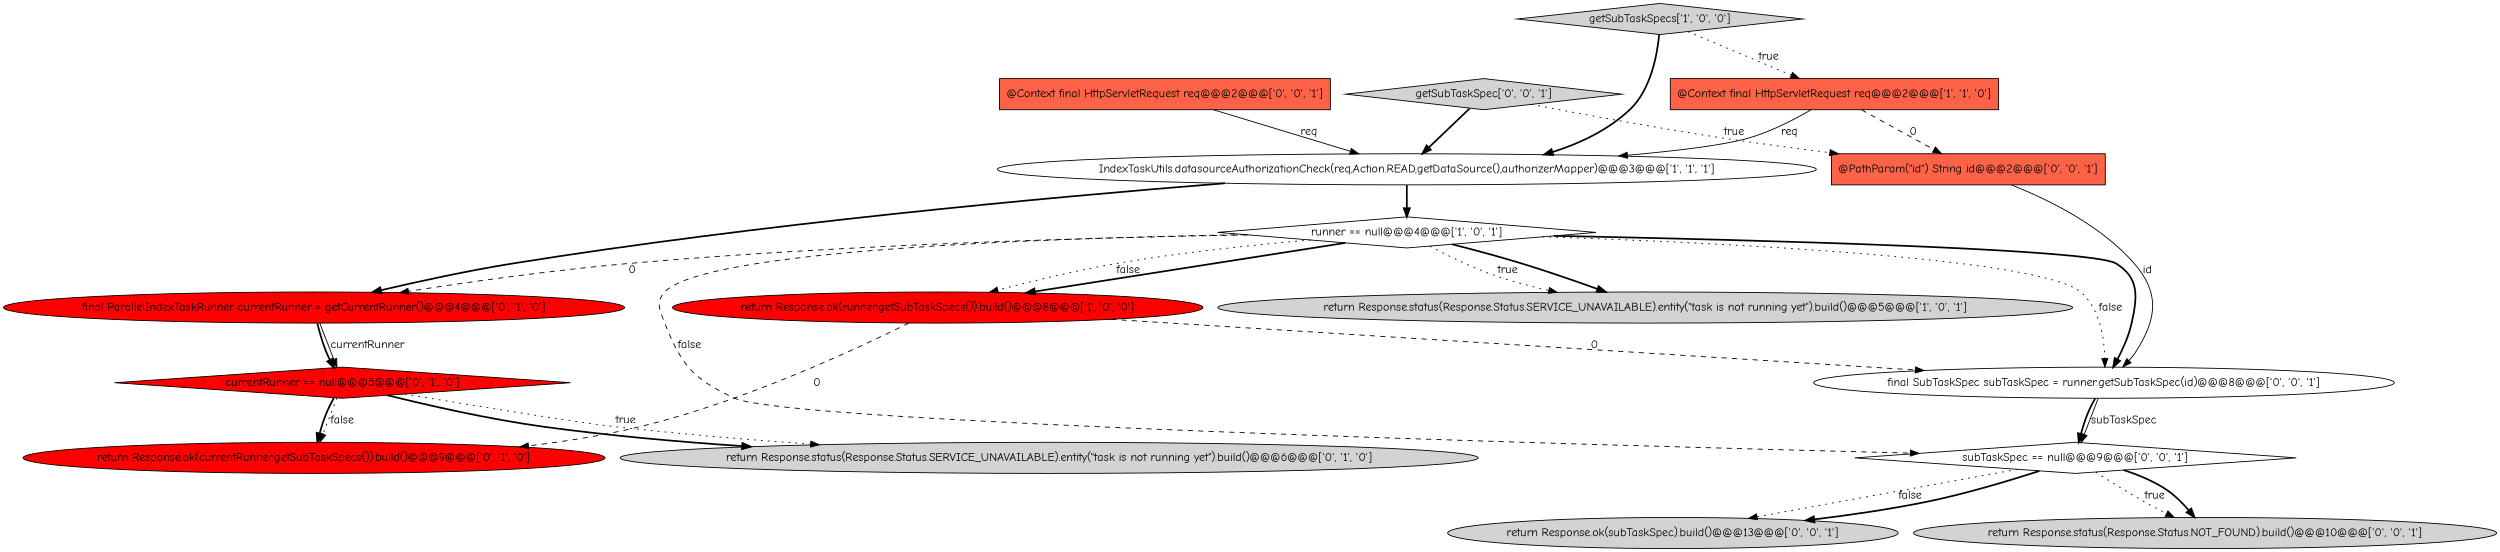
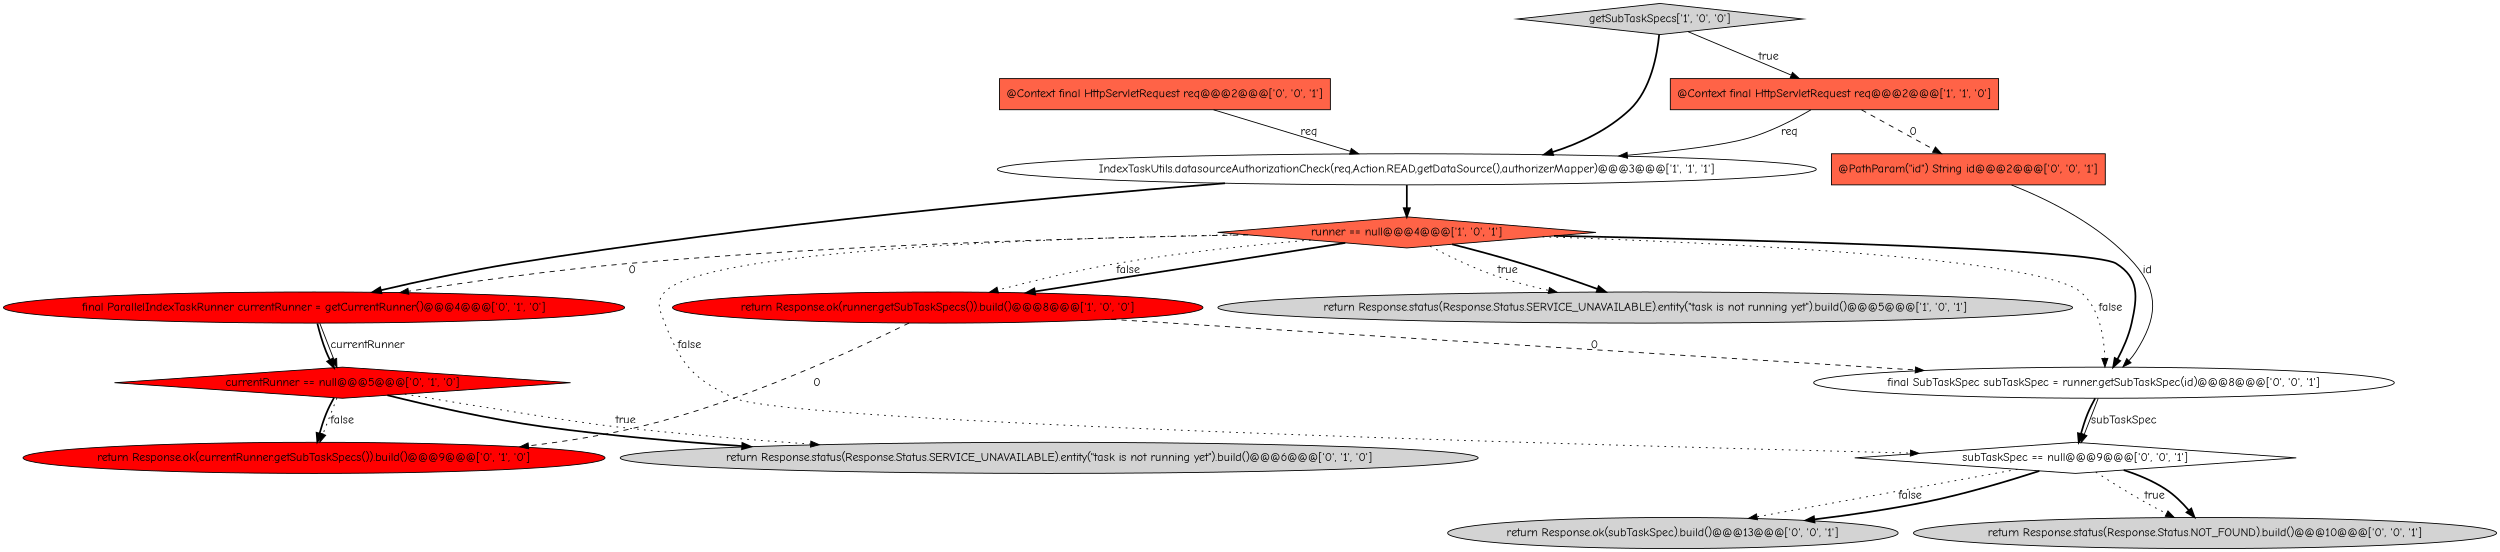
edge "getSubTaskSpecs['1', '0', '0']" -> "@Context final HttpServletRequest req@@@2@@@['1', '1', '0']": style dotted -> solid
node "getSubTaskSpec['0', '0', '1']": removed
node "runner == null@@@4@@@['1', '0', '1']": fillcolor white -> tomato
edge "runner == null@@@4@@@['1', '0', '1']" -> "subTaskSpec == null@@@9@@@['0', '0', '1']": style dashed -> dotted
